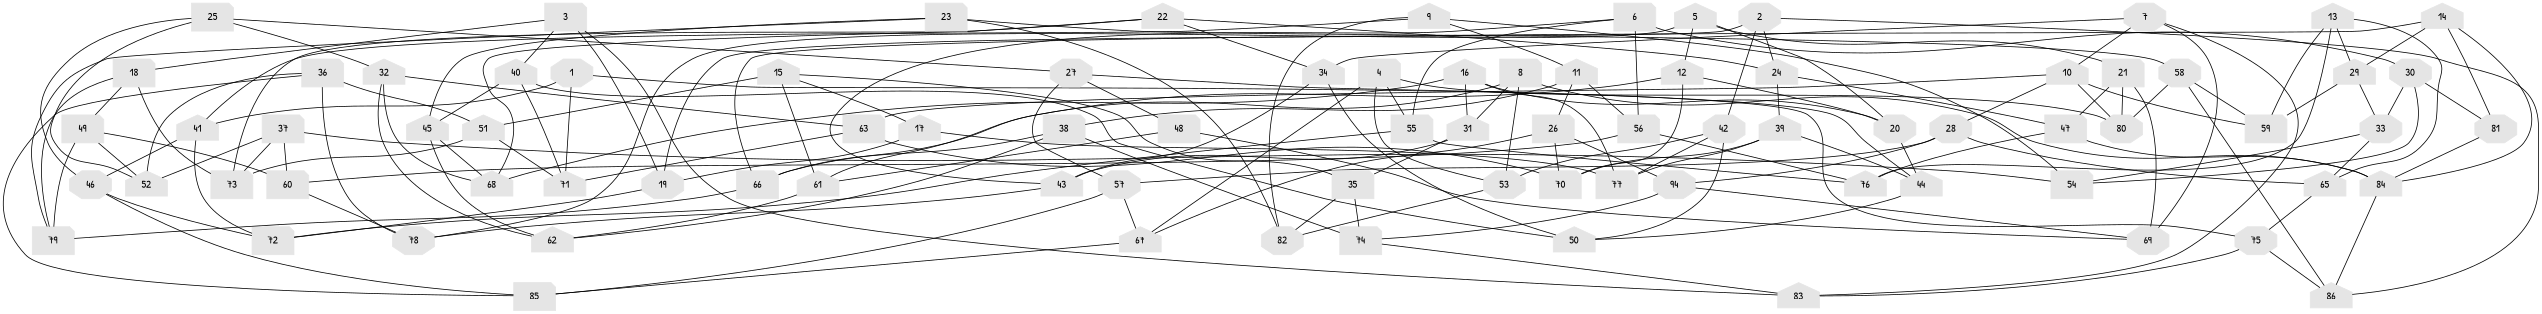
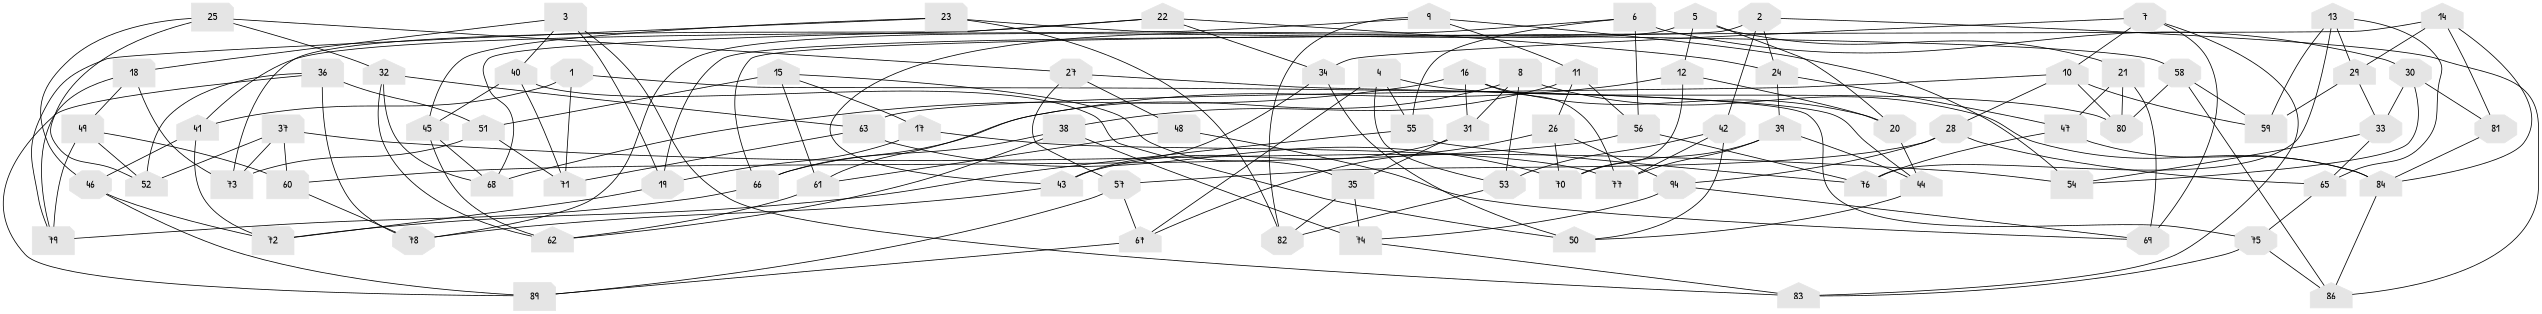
node "85": label "85" -> "89"
